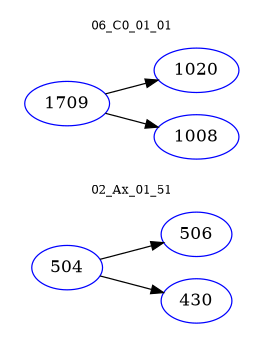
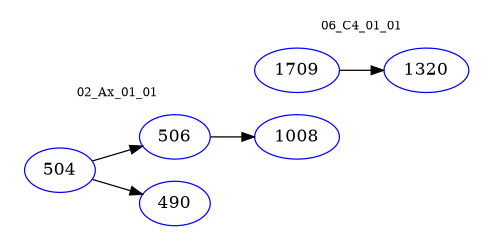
cluster "06_C0_01_01": label "06_C0_01_01" -> "06_C4_01_01"
node "1020": label "1020" -> "1320"
edge "1709" -> "1008": now "506" -> "1008"
cluster "02_Ax_01_51": label "02_Ax_01_51" -> "02_Ax_01_01"
node "430": label "430" -> "490"
